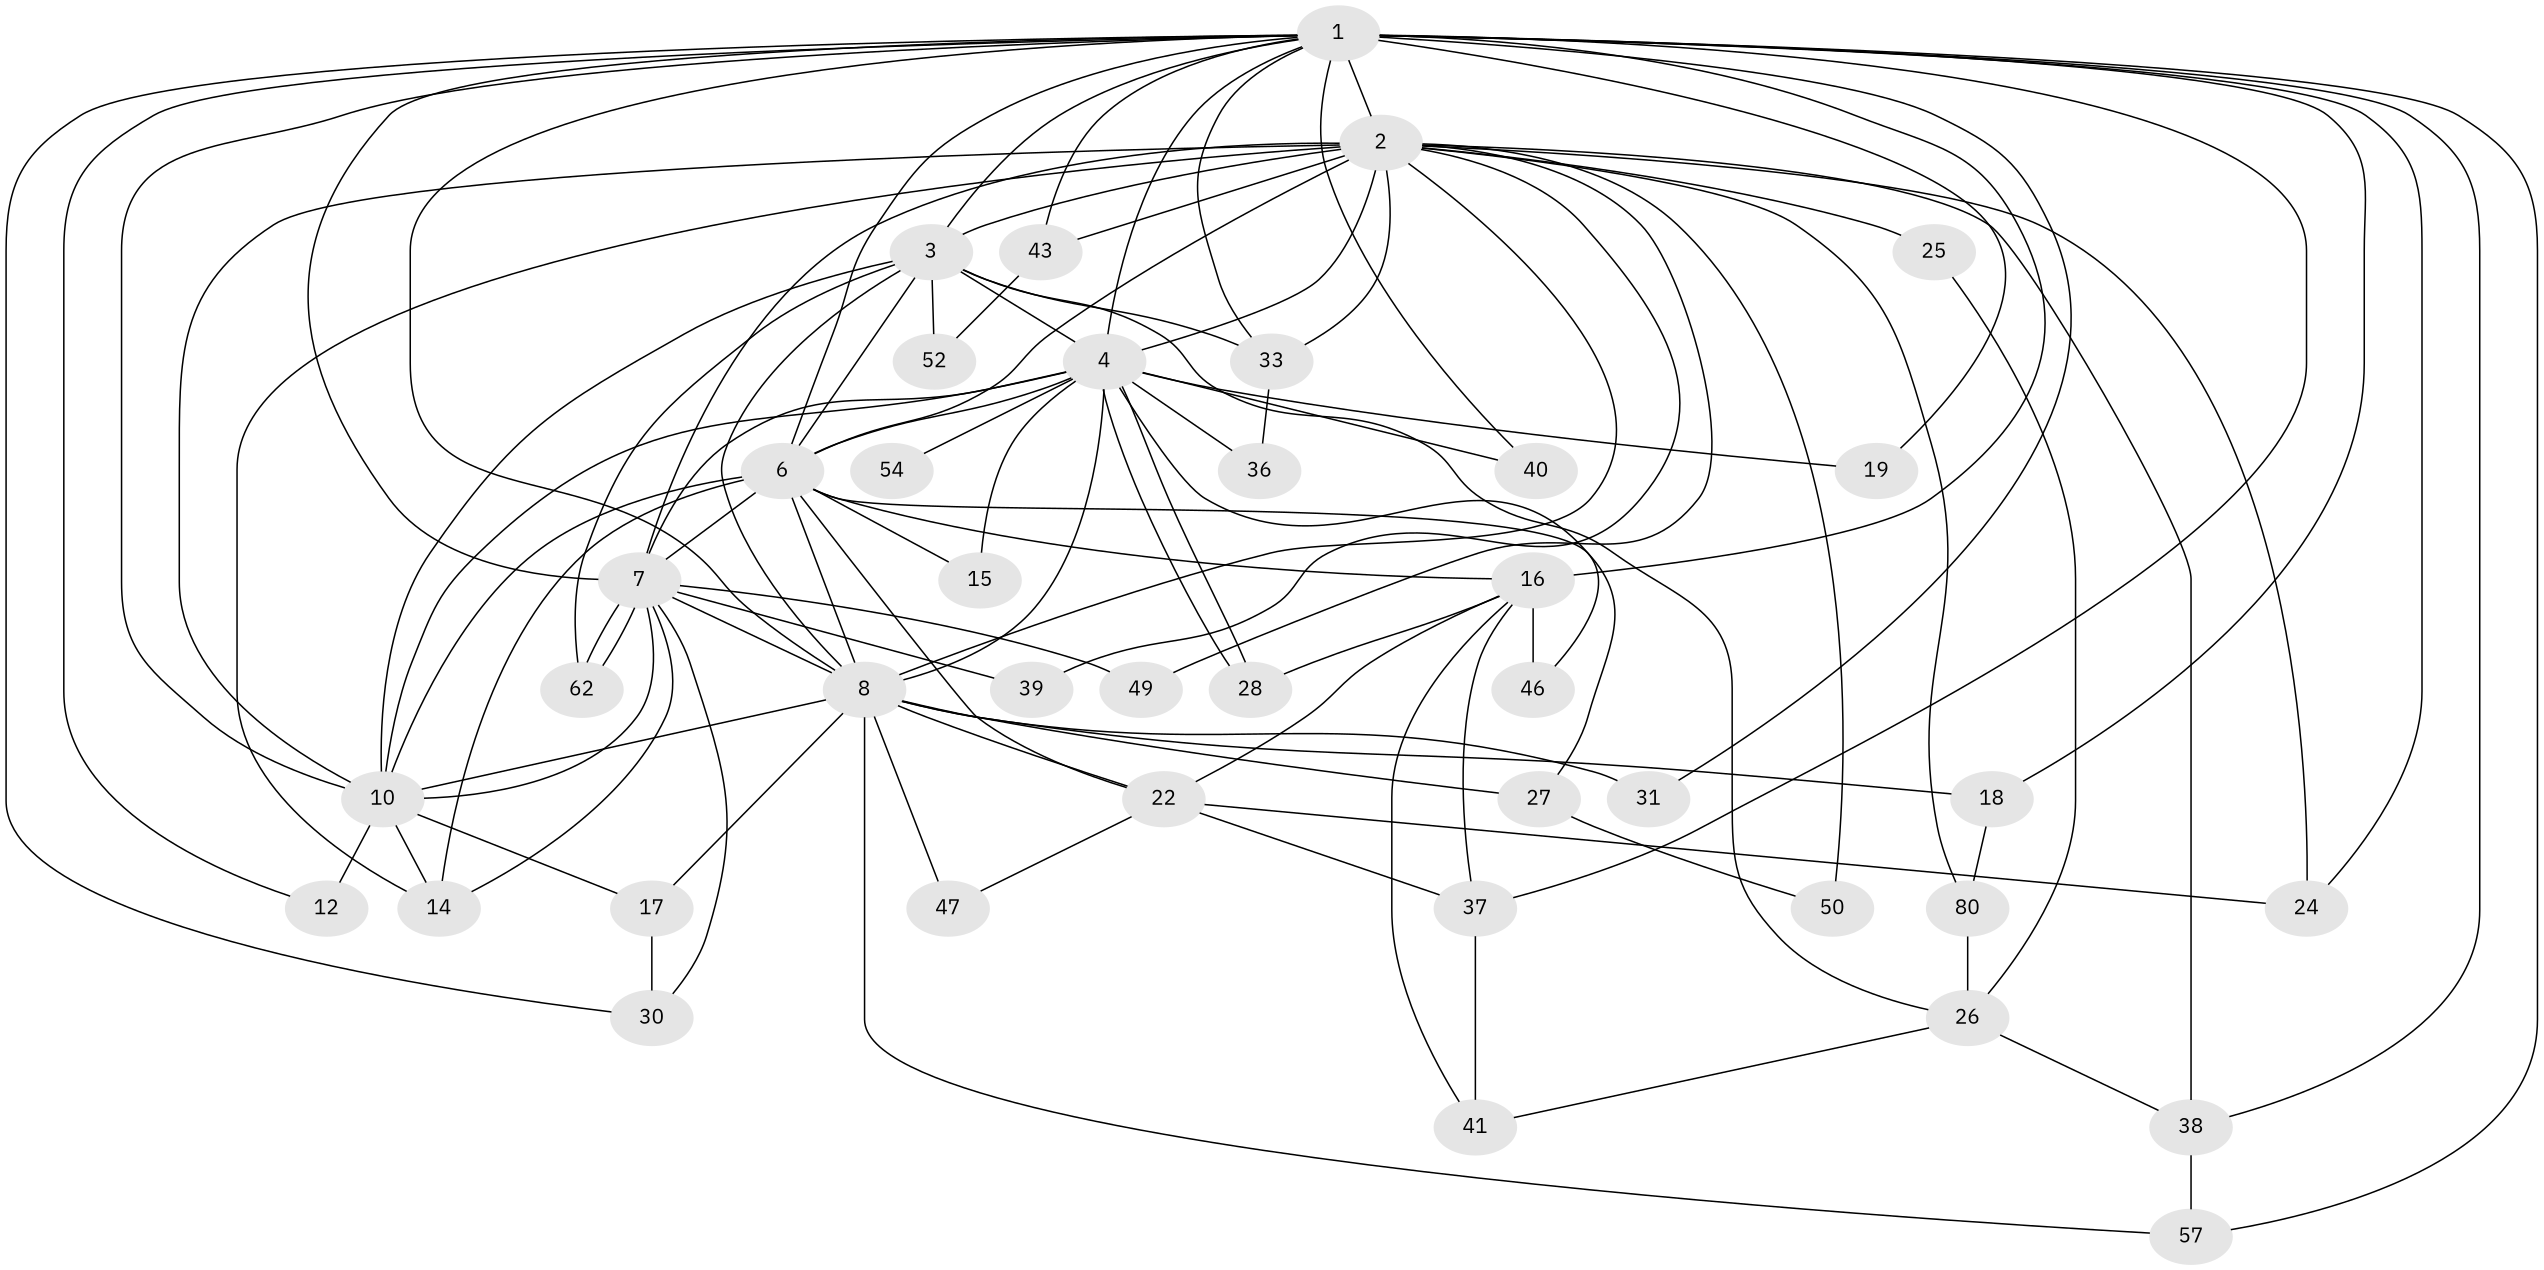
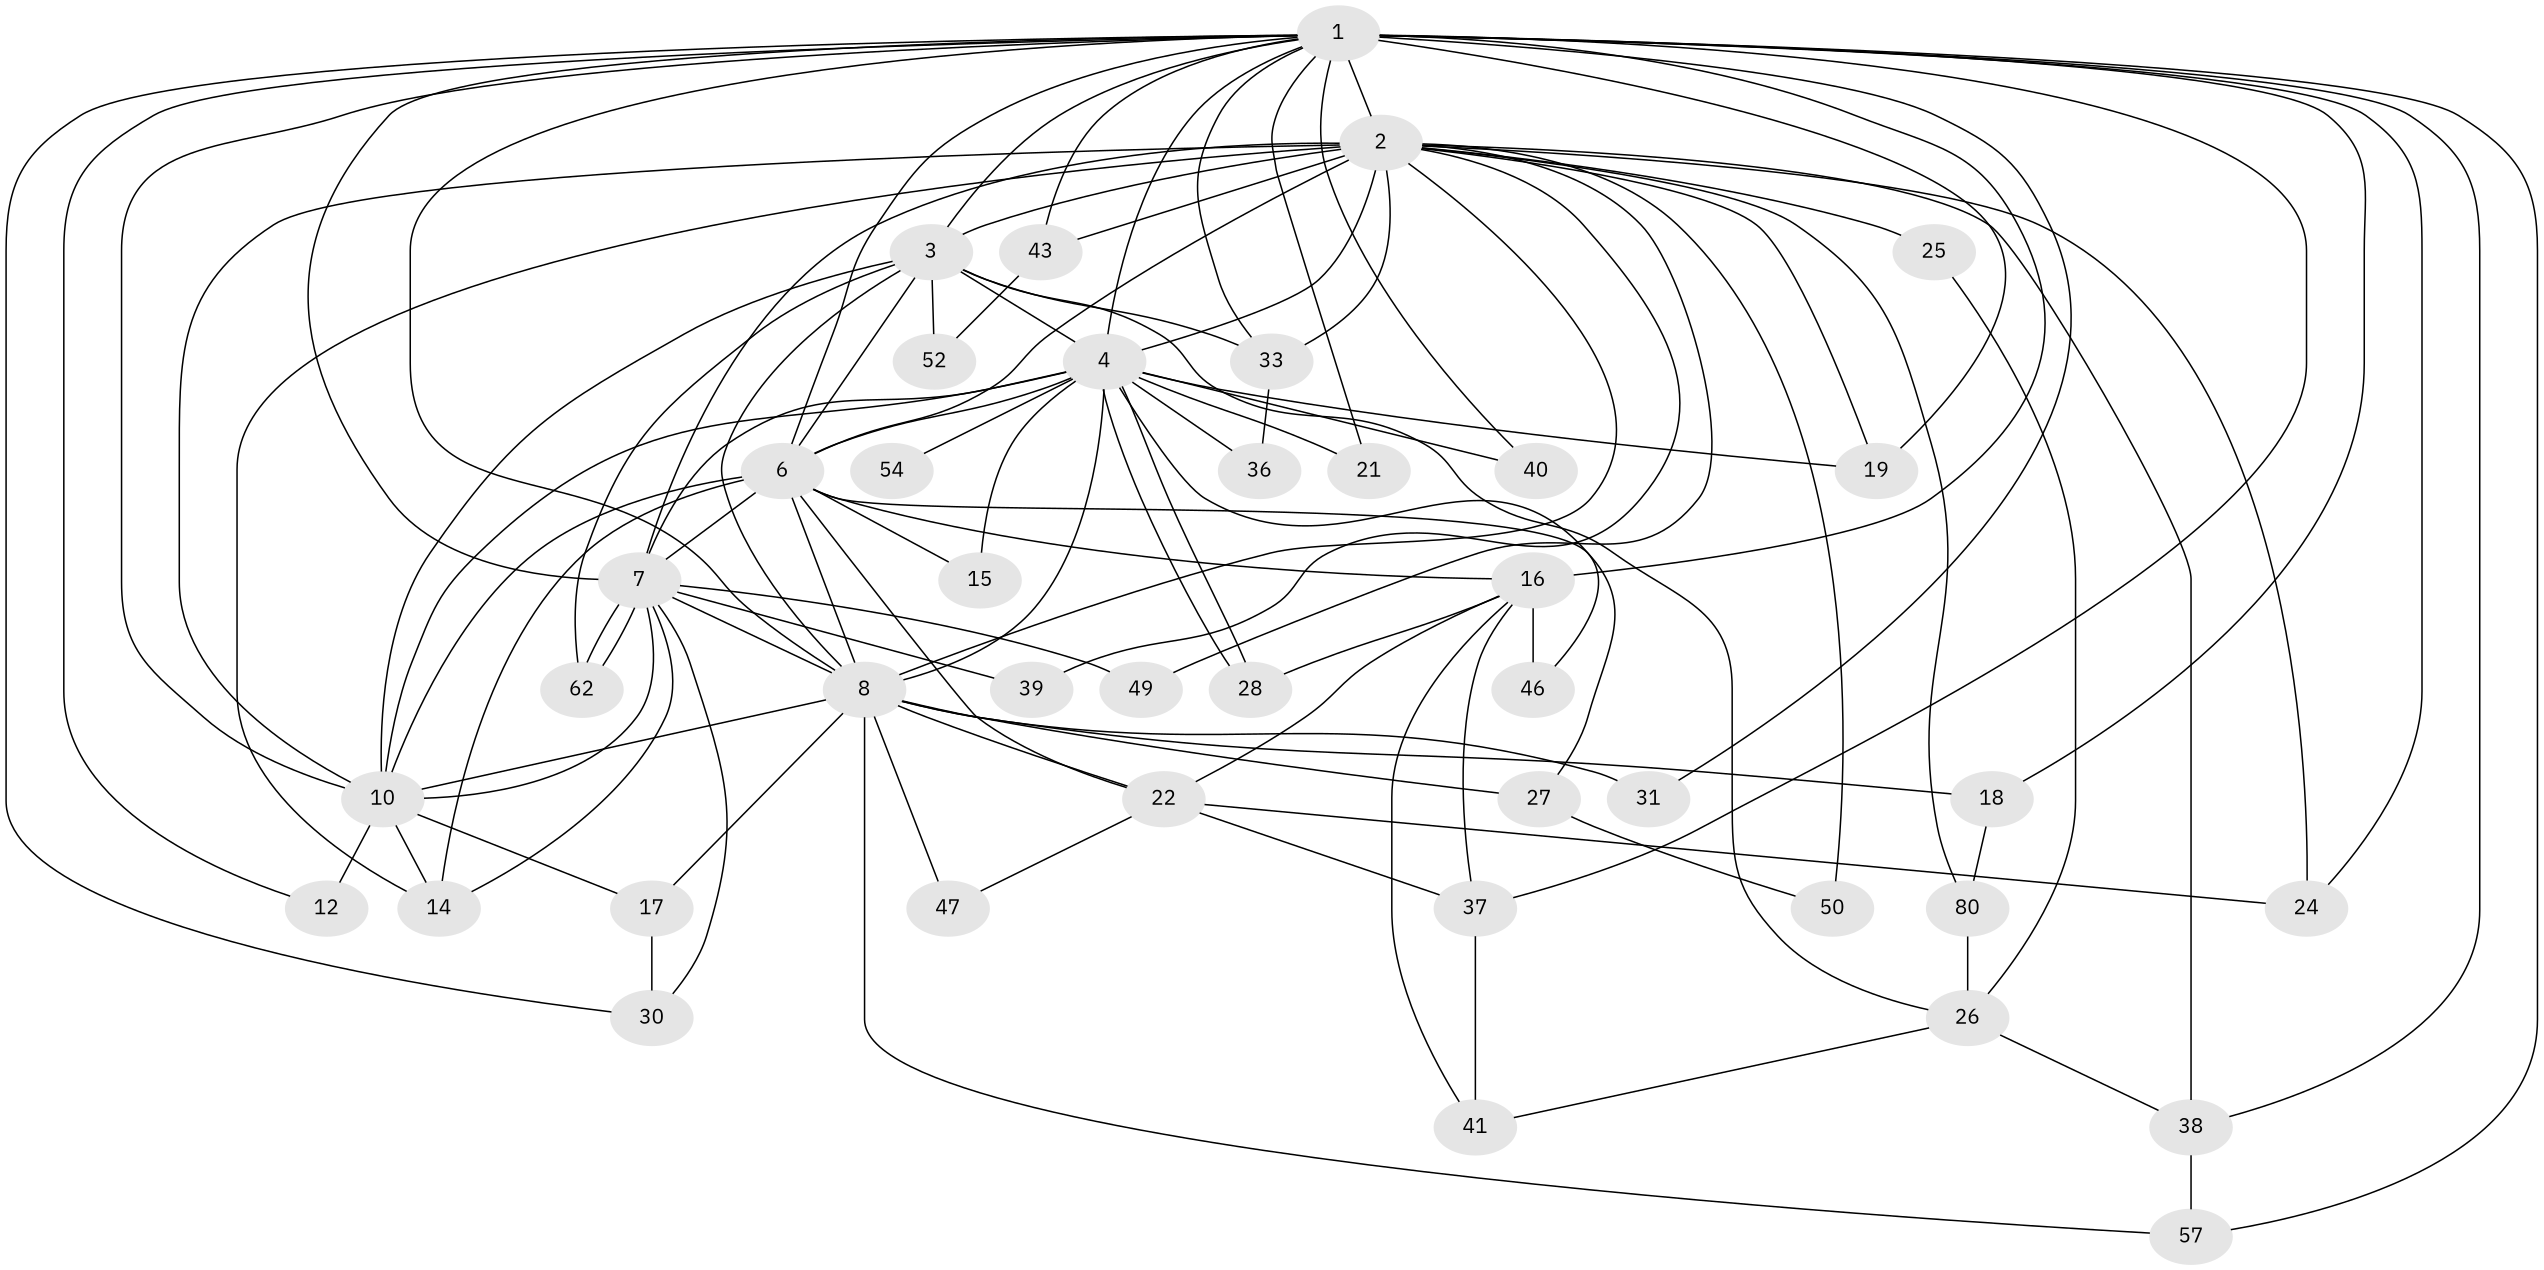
edge "2" -- "19": added
node "21": added
